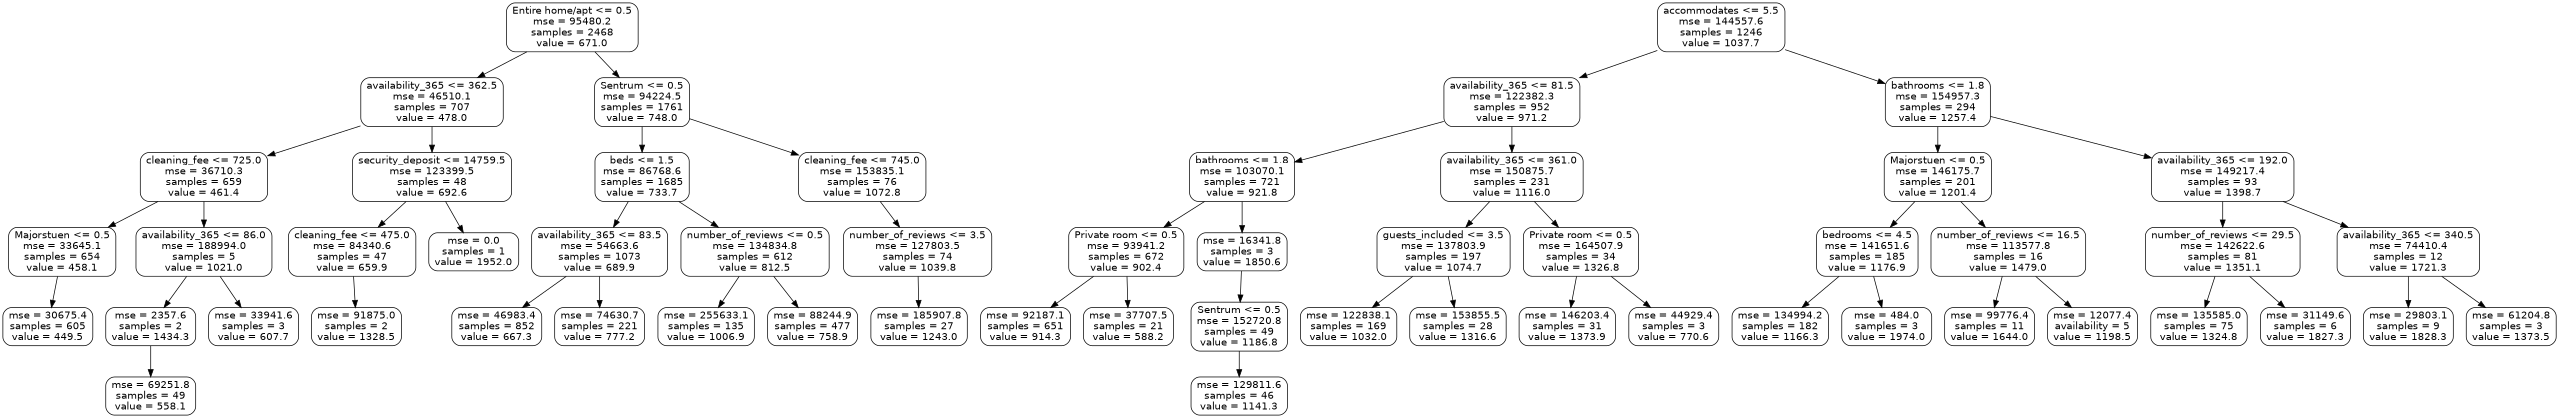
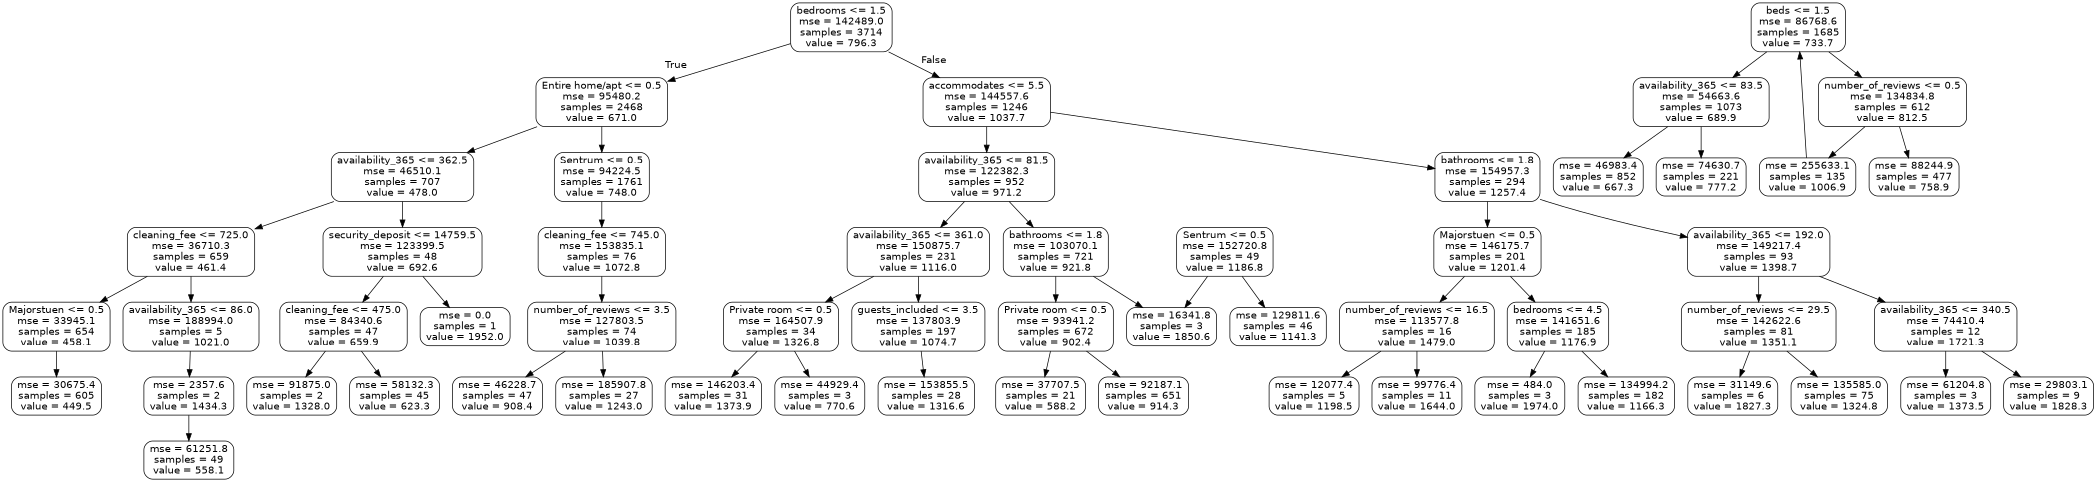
node "bedrooms <= 1.5 mse = 142489.0 samples = 3714 value = 796.3": added
edge "Sentrum <= 0.5 mse = 94224.5 samples = 1761 value = 748.0" -> "beds <= 1.5 mse = 86768.6 samples = 1685 value = 733.7": now "mse = 255633.1 samples = 135 value = 1006.9" -> "beds <= 1.5 mse = 86768.6 samples = 1685 value = 733.7"
node "Majorstuen <= 0.5 mse = 33645.1 samples = 654 value = 458.1": label "Majorstuen <= 0.5 mse = 33645.1 samples = 654 value = 458.1" -> "Majorstuen <= 0.5 mse = 33945.1 samples = 654 value = 458.1"
edge "mse = 16341.8 samples = 3 value = 1850.6" -> "Sentrum <= 0.5 mse = 152720.8 samples = 49 value = 1186.8": reversed
node "mse = 33941.6 samples = 3 value = 607.7": removed
node "mse = 91875.0 samples = 2 value = 1328.5": label "mse = 91875.0 samples = 2 value = 1328.5" -> "mse = 91875.0 samples = 2 value = 1328.0"
node "mse = 122838.1 samples = 169 value = 1032.0": removed
node "mse = 12077.4 availability = 5 value = 1198.5": label "mse = 12077.4 availability = 5 value = 1198.5" -> "mse = 12077.4 samples = 5 value = 1198.5"
node "mse = 69251.8 samples = 49 value = 558.1": label "mse = 69251.8 samples = 49 value = 558.1" -> "mse = 61251.8 samples = 49 value = 558.1"
node "mse = 58132.3 samples = 45 value = 623.3": added
node "mse = 46228.7 samples = 47 value = 908.4": added
